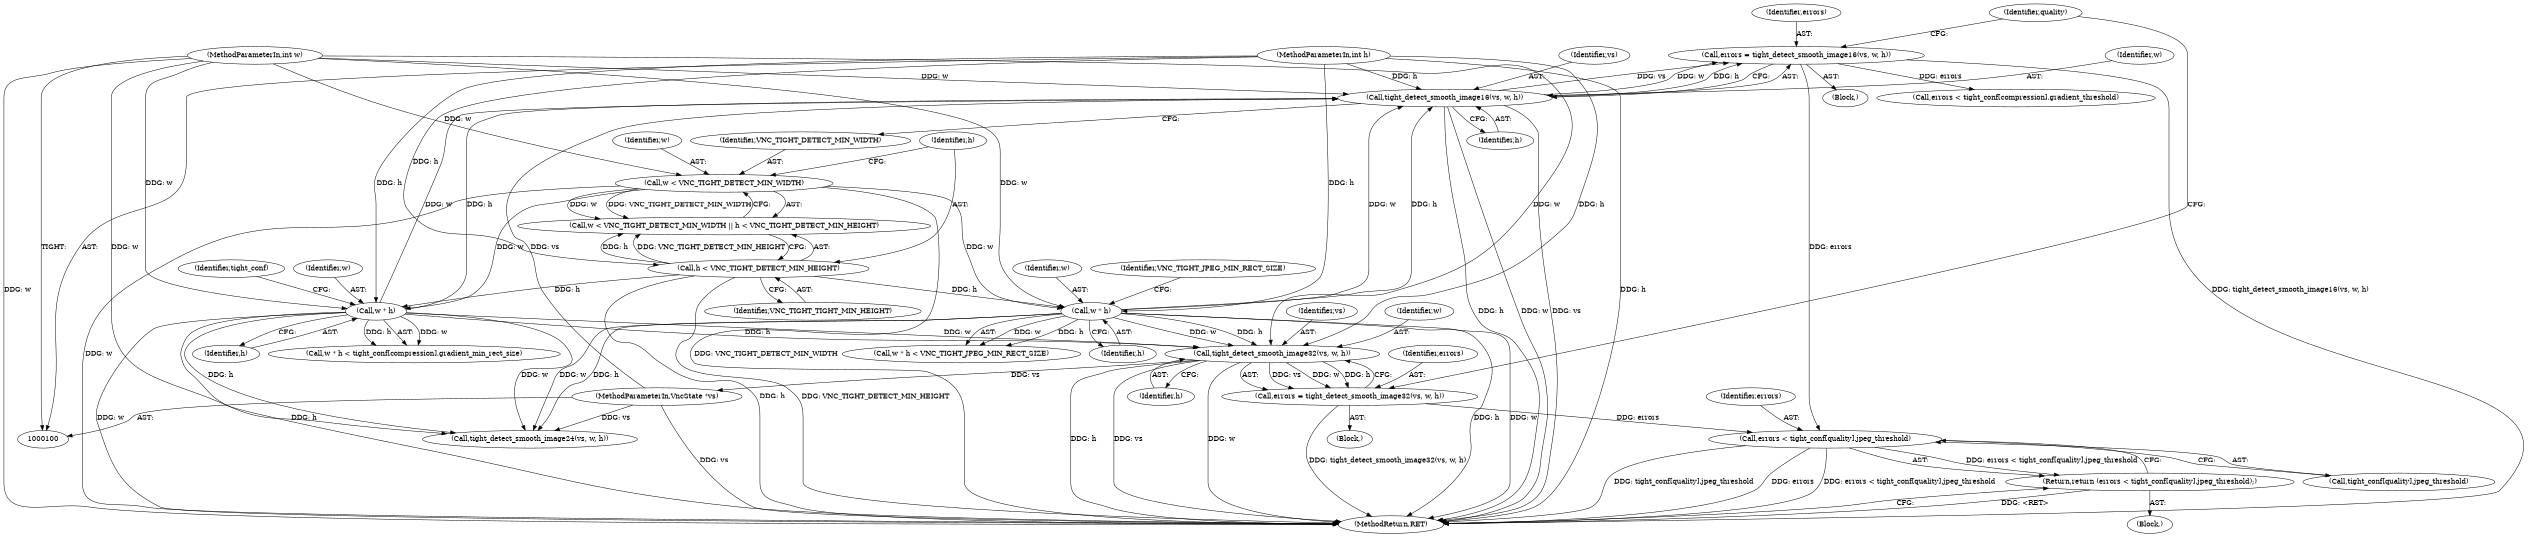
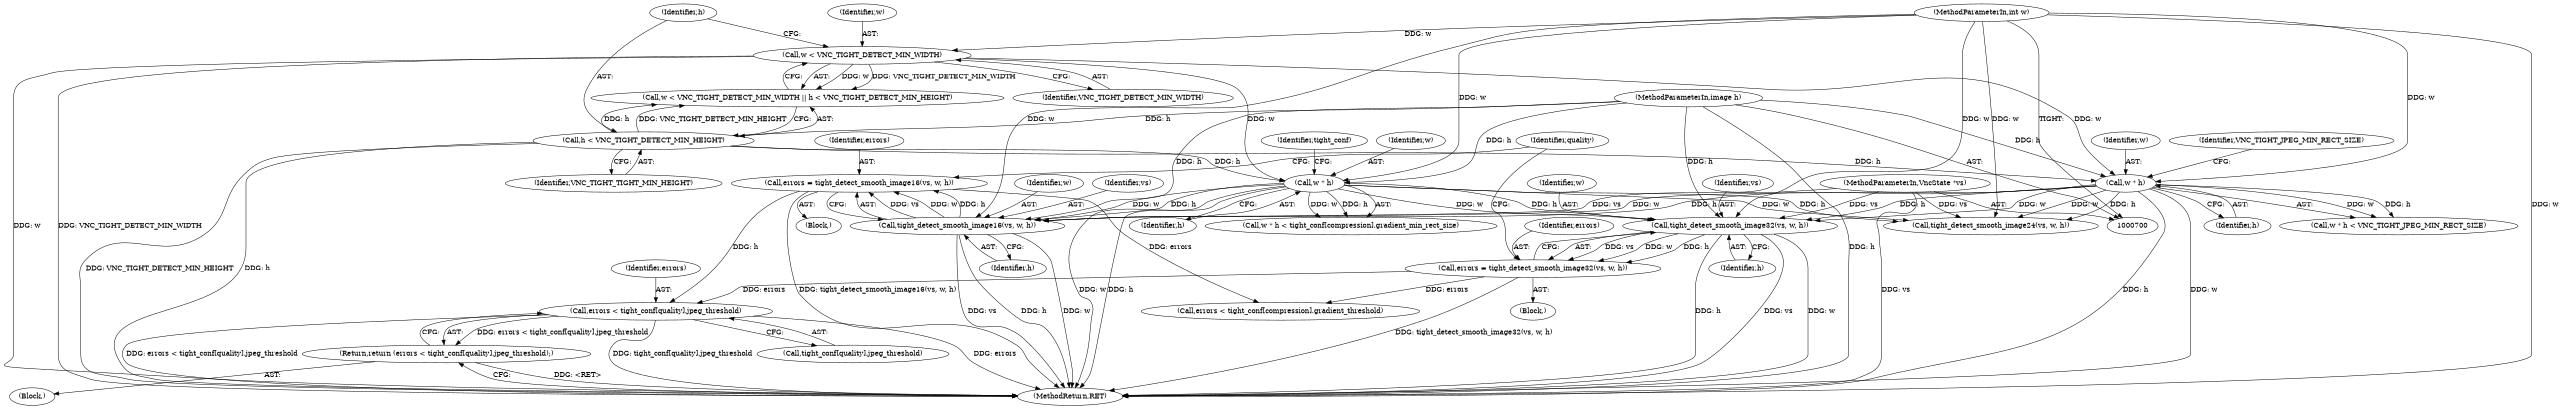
node "(MethodParameterIn,int h)": label "(MethodParameterIn,int h)" -> "(MethodParameterIn,image h)"
edge "(Call,tight_detect_smooth_image16(vs, w, h))" -> "(Identifier,VNC_TIGHT_DETECT_MIN_WIDTH)": now "(Call,w < VNC_TIGHT_DETECT_MIN_WIDTH)" -> "(Identifier,VNC_TIGHT_DETECT_MIN_WIDTH)"
edge "(Call,errors = tight_detect_smooth_image16(vs, w, h))" -> "(Call,errors < tight_conf[quality].jpeg_threshold)": label "DDG: errors" -> "DDG: h"
edge "(Call,errors = tight_detect_smooth_image32(vs, w, h))" -> "(Call,errors < tight_conf[compression].gradient_threshold)": added, label "DDG: errors"
edge "(Call,tight_detect_smooth_image32(vs, w, h))" -> "(MethodParameterIn,VncState *vs)": reversed
node "1000100": label "1000100" -> "1000700"
